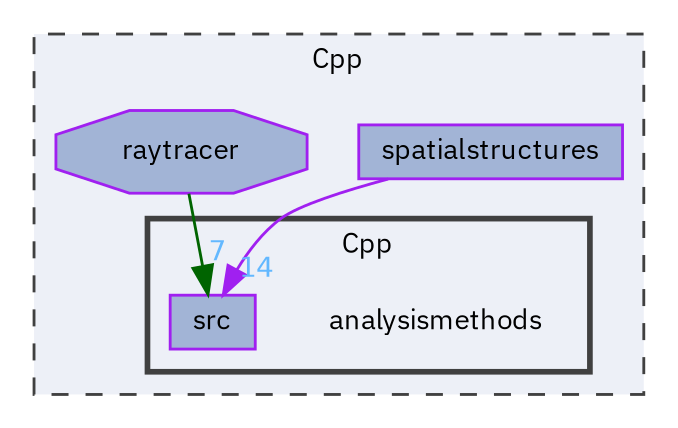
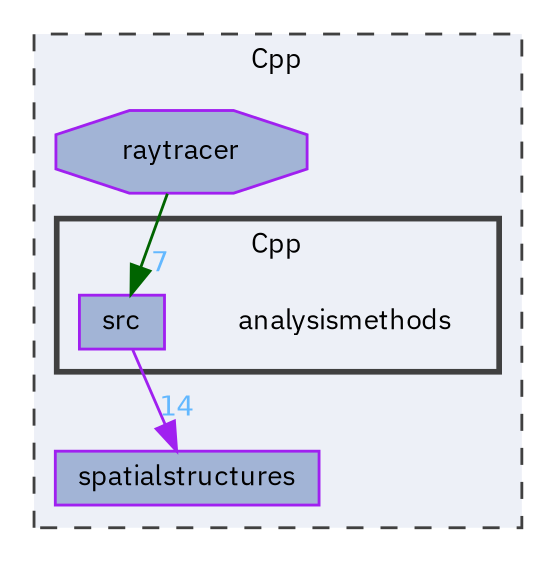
edge "spatialstructures" -> "src": reversed
